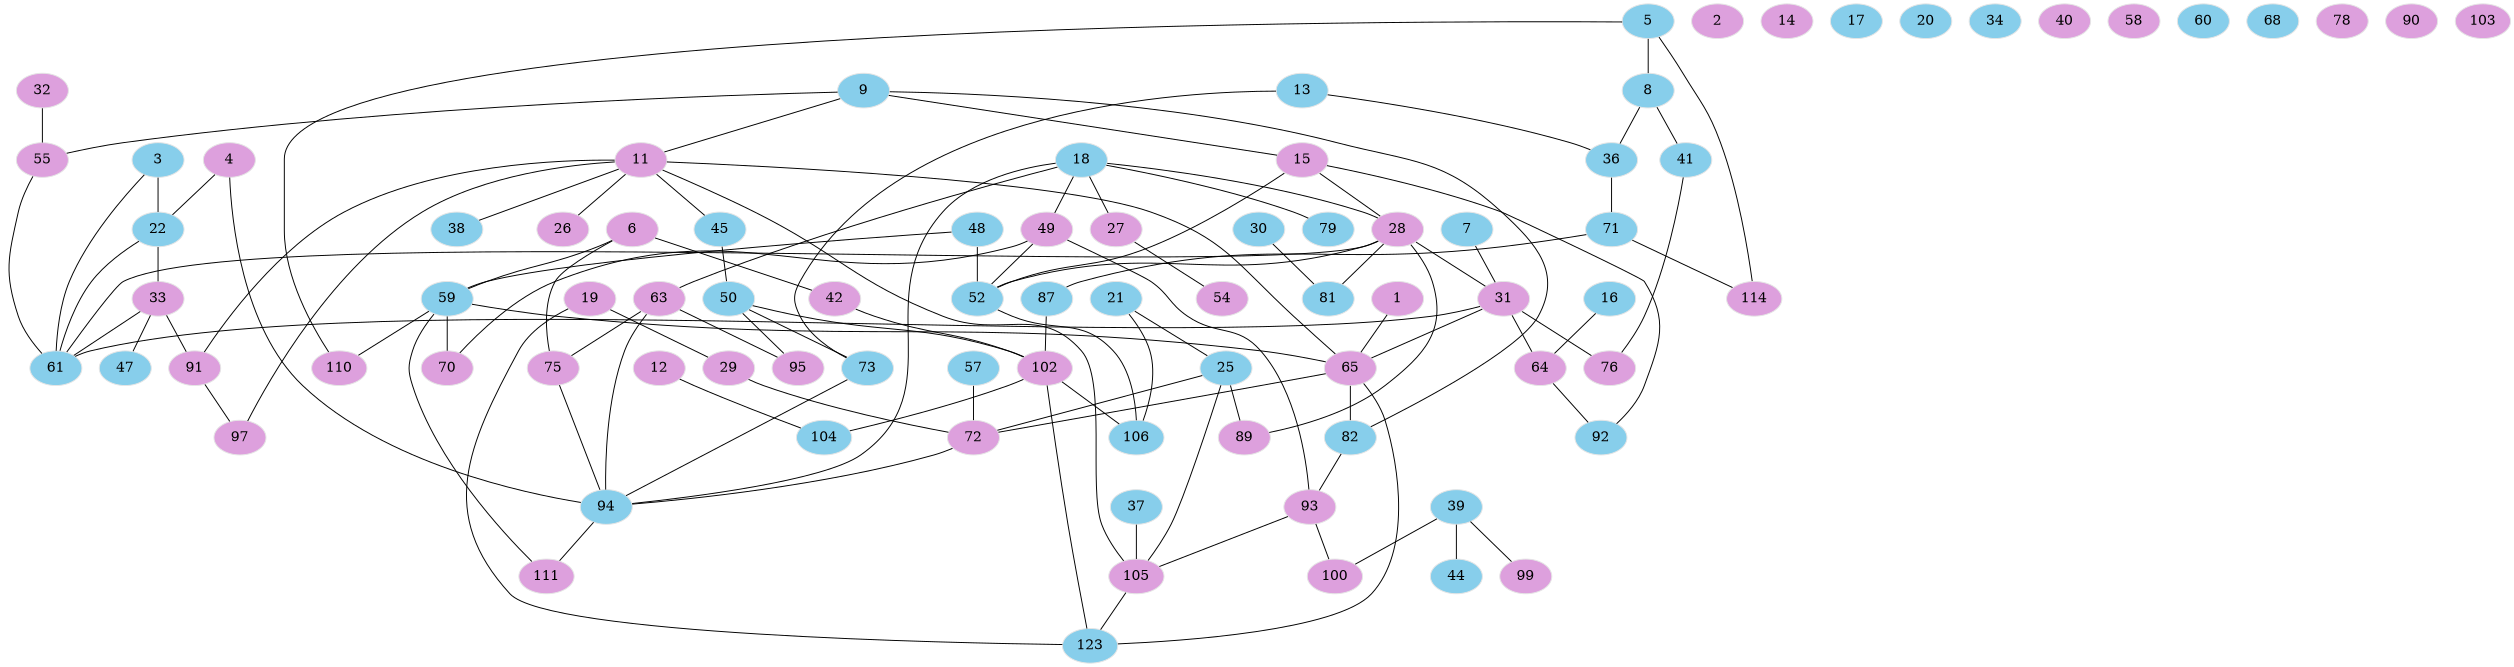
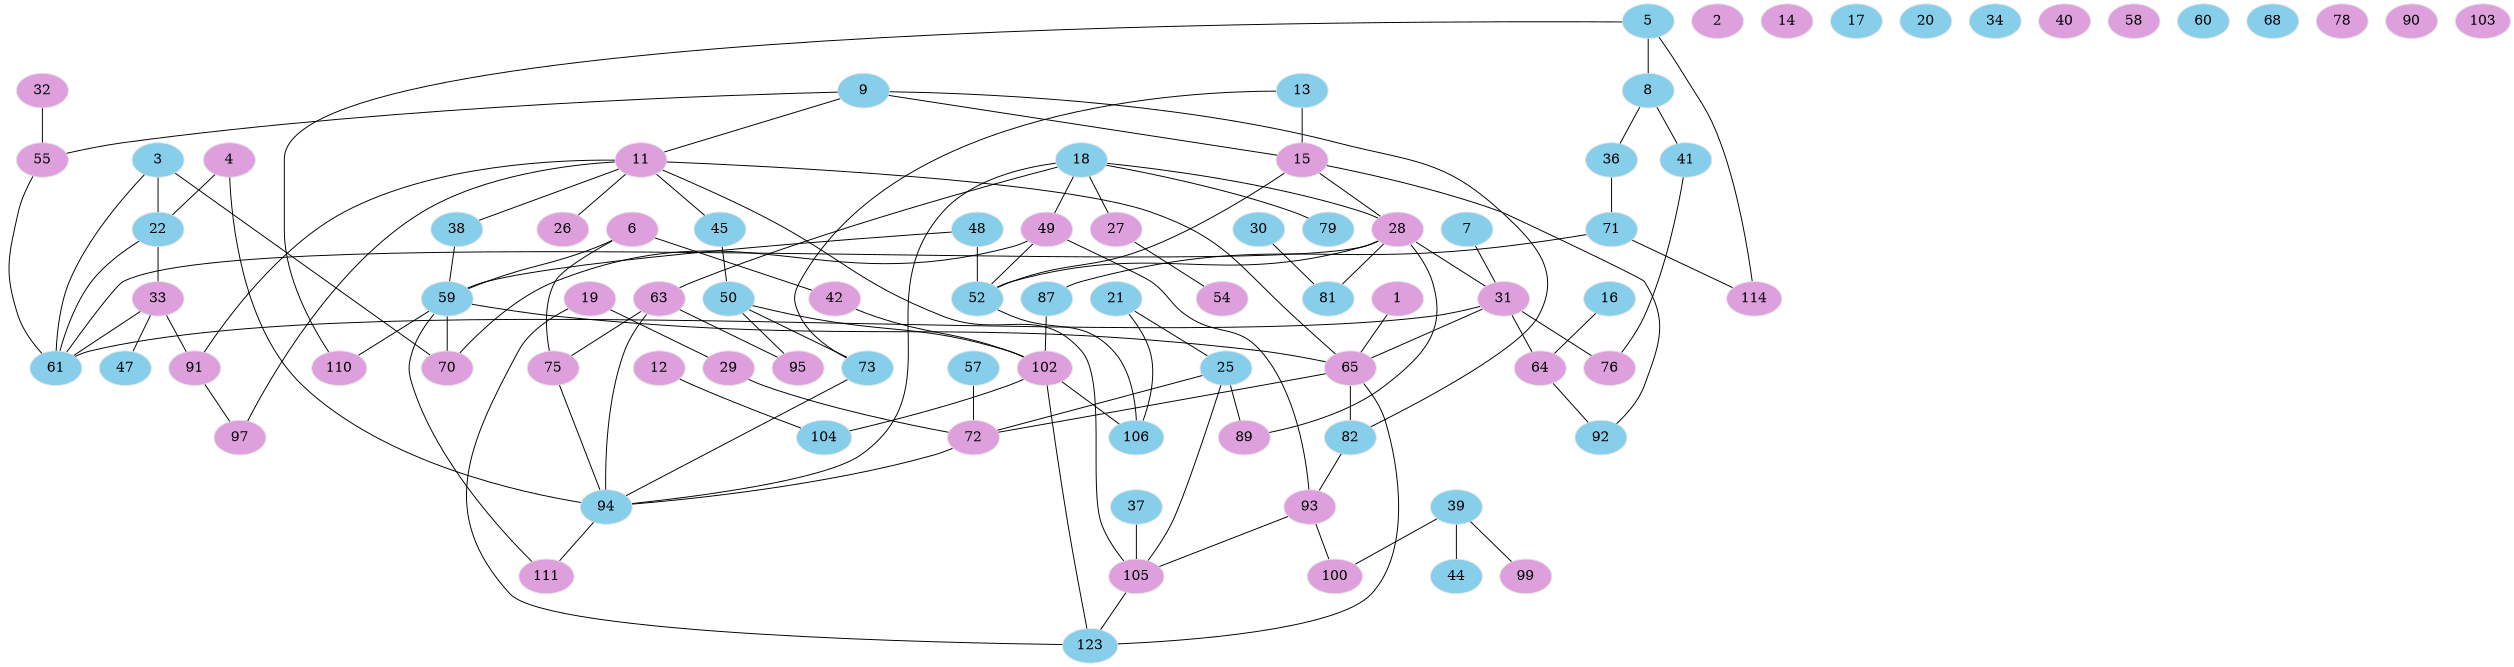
edge "13" -- "36": now "13" -- "15"
edge "3" -- "70": added
edge "38" -- "59": added
